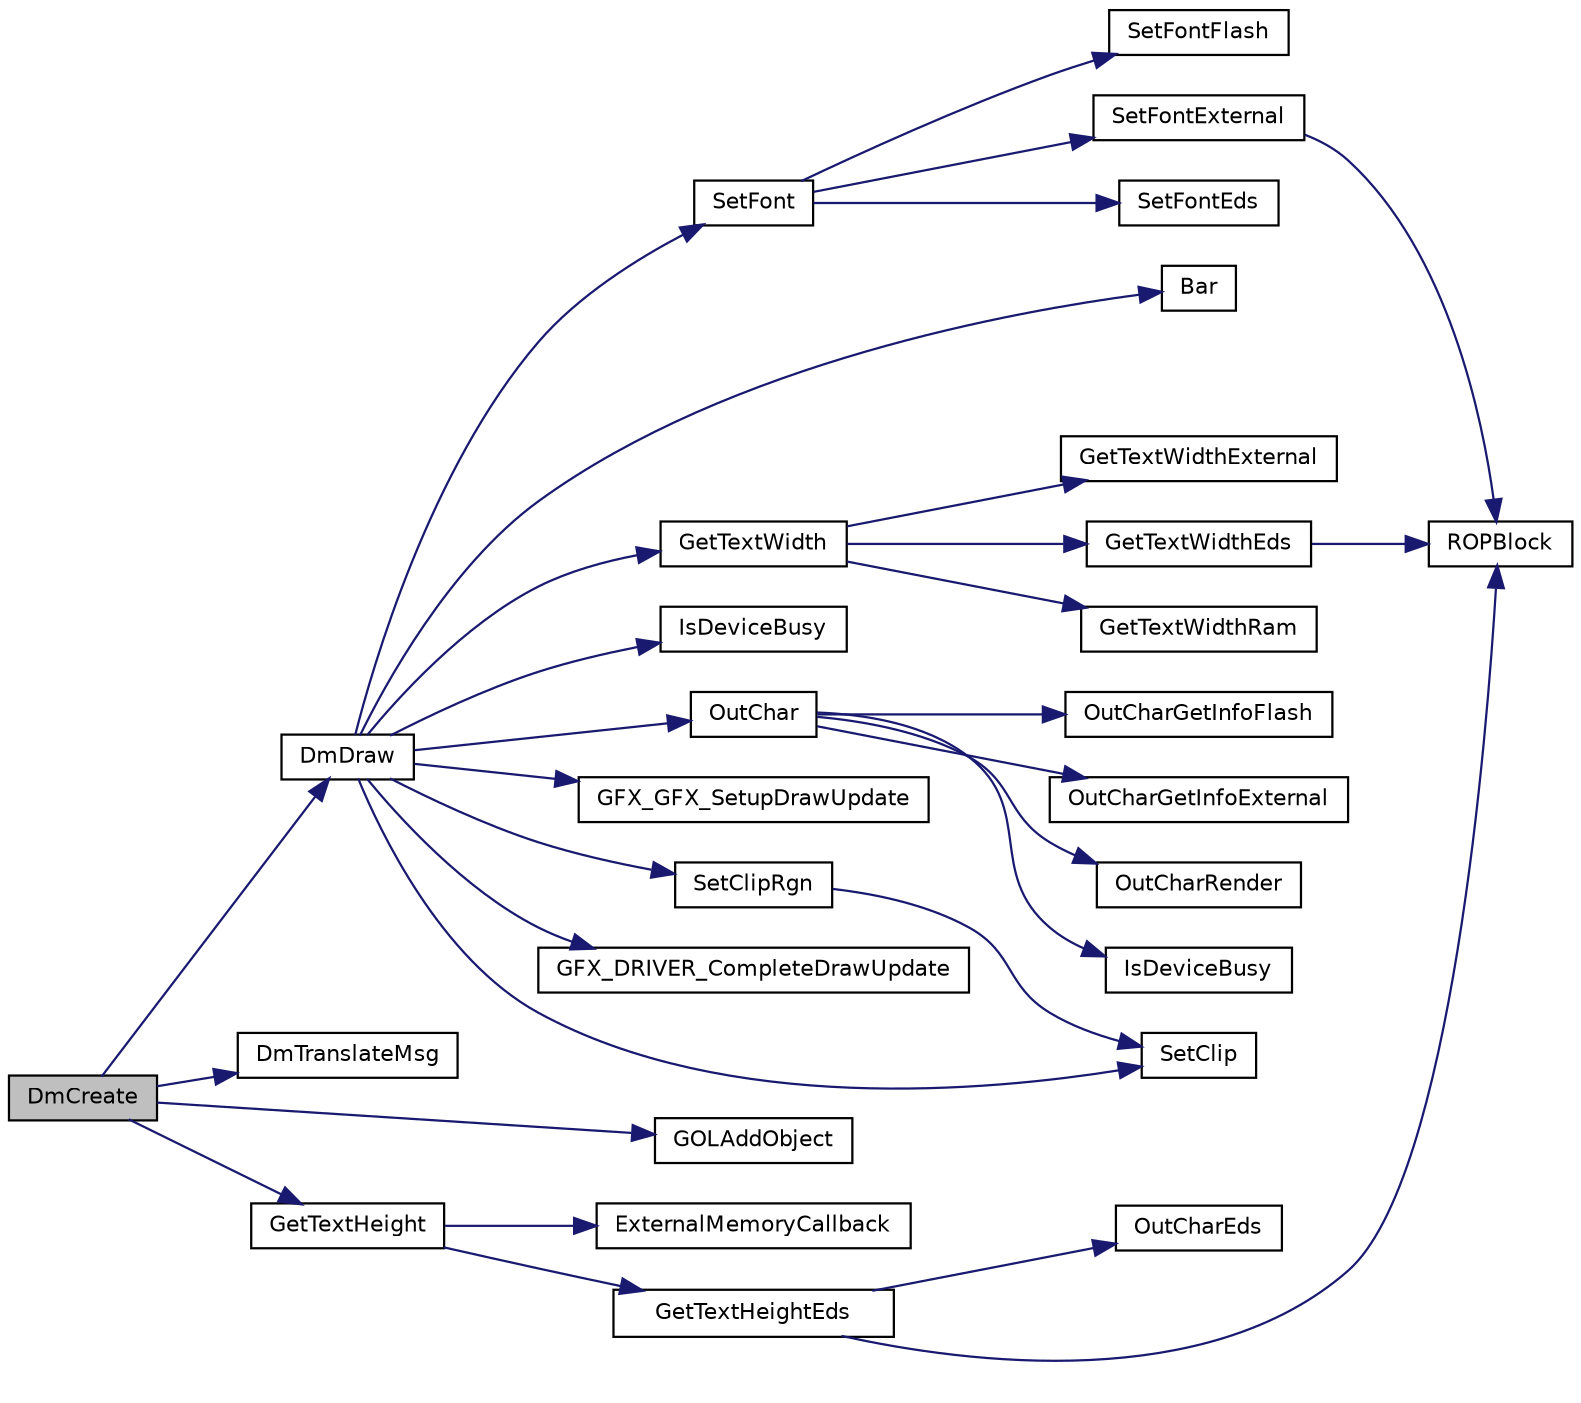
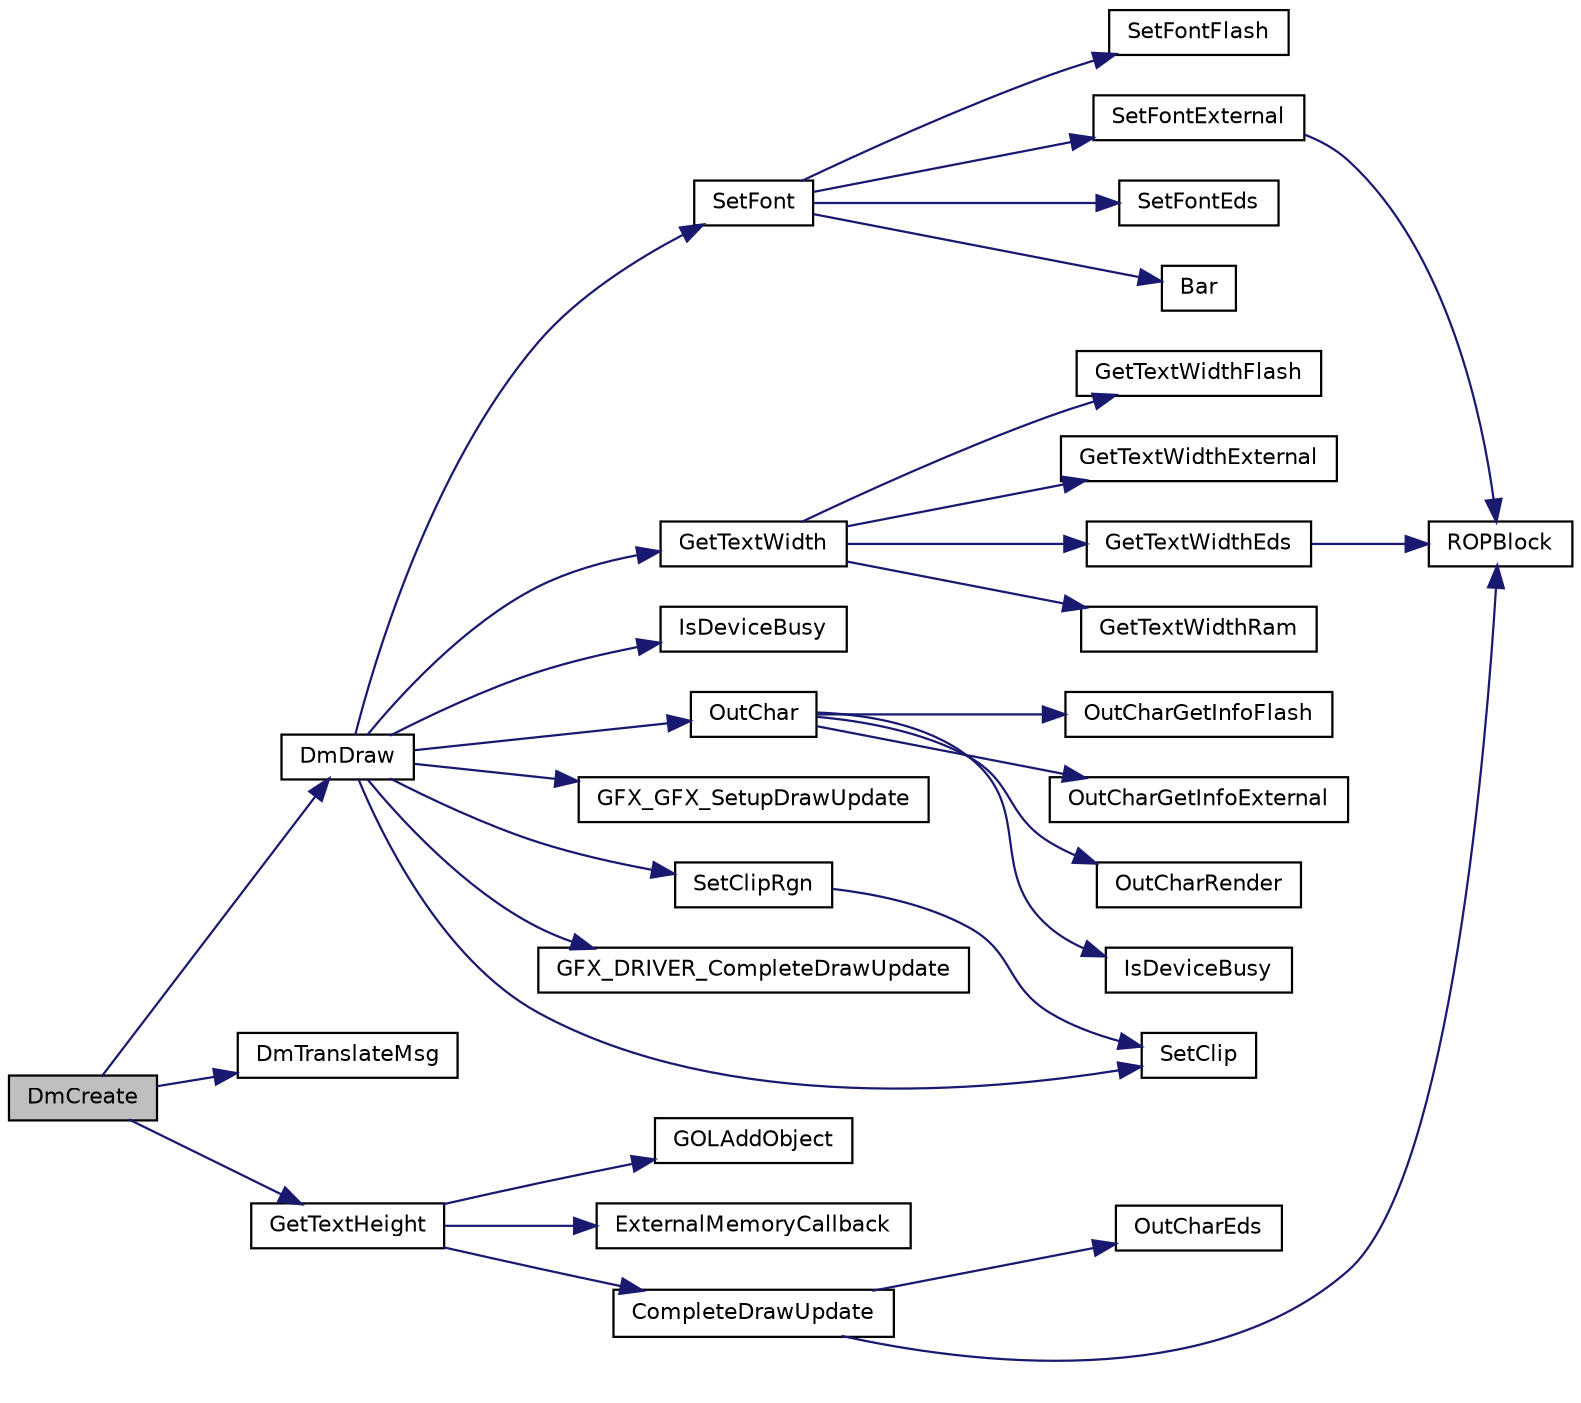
node "GetTextWidthFlash": added
edge "DmDraw" -> "Bar": now "SetFont" -> "Bar"
edge "DmCreate" -> "GOLAddObject": now "GetTextHeight" -> "GOLAddObject"
node "GetTextHeightEds": label "GetTextHeightEds" -> "CompleteDrawUpdate"
